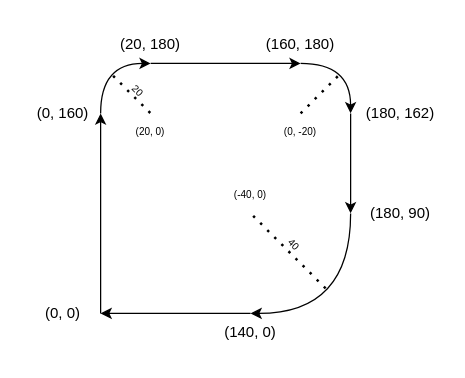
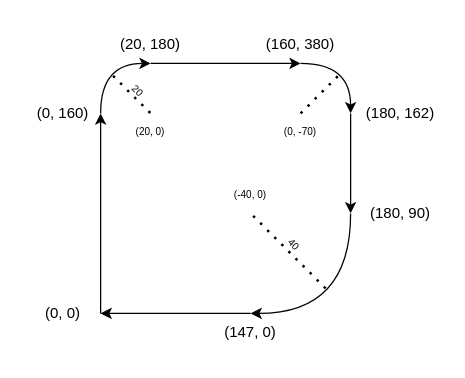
node "(160, 180)": label "(160, 180)" -> "(160, 380)"
node "(0, -20)": label "(0, -20)" -> "(0, -70)"
node "(140, 0)": label "(140, 0)" -> "(147, 0)"
